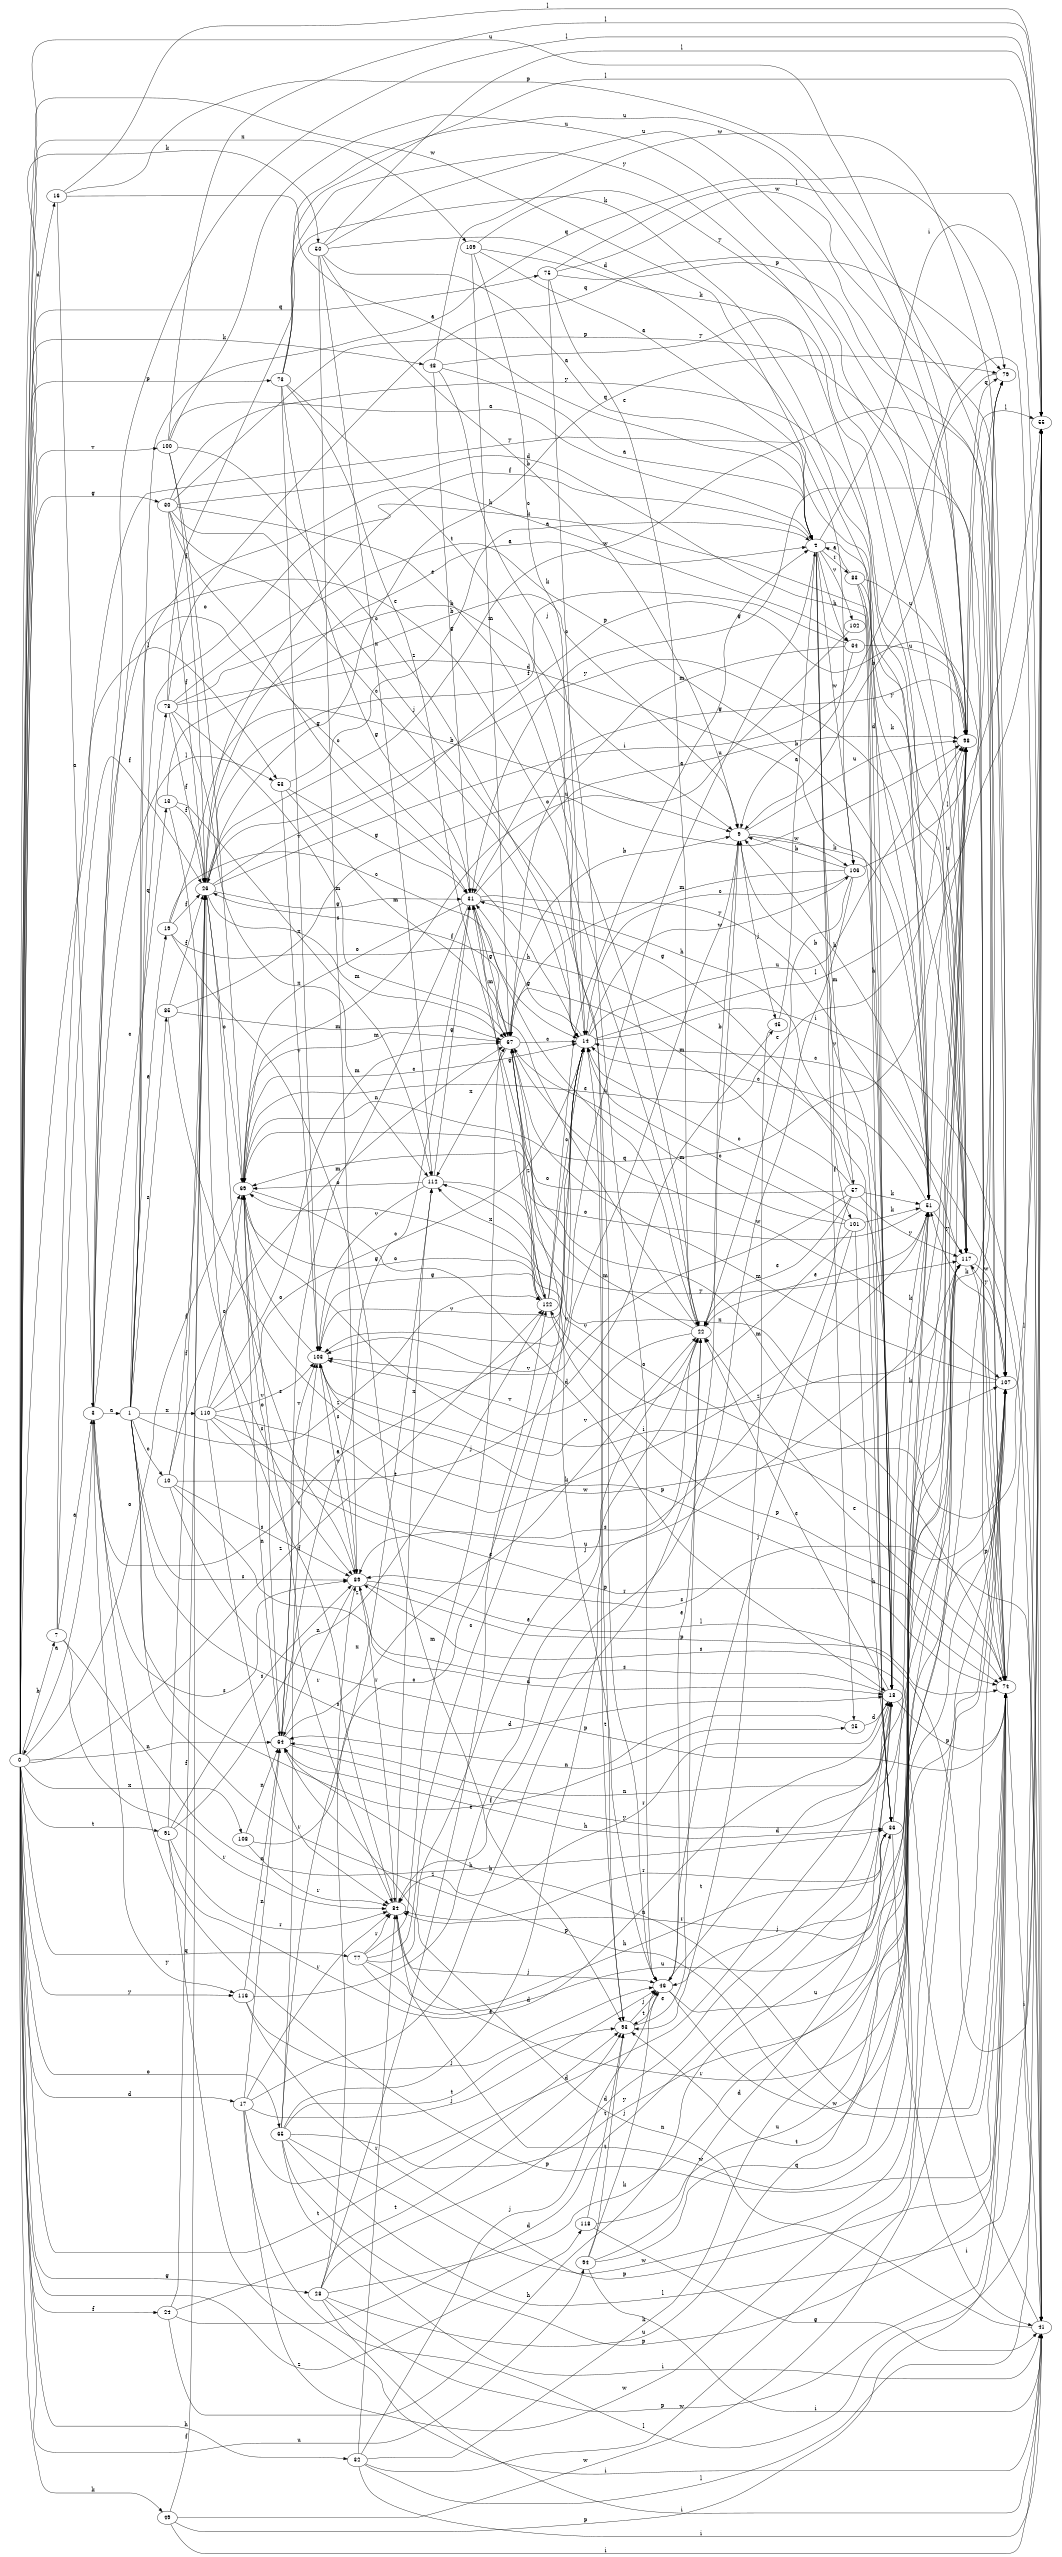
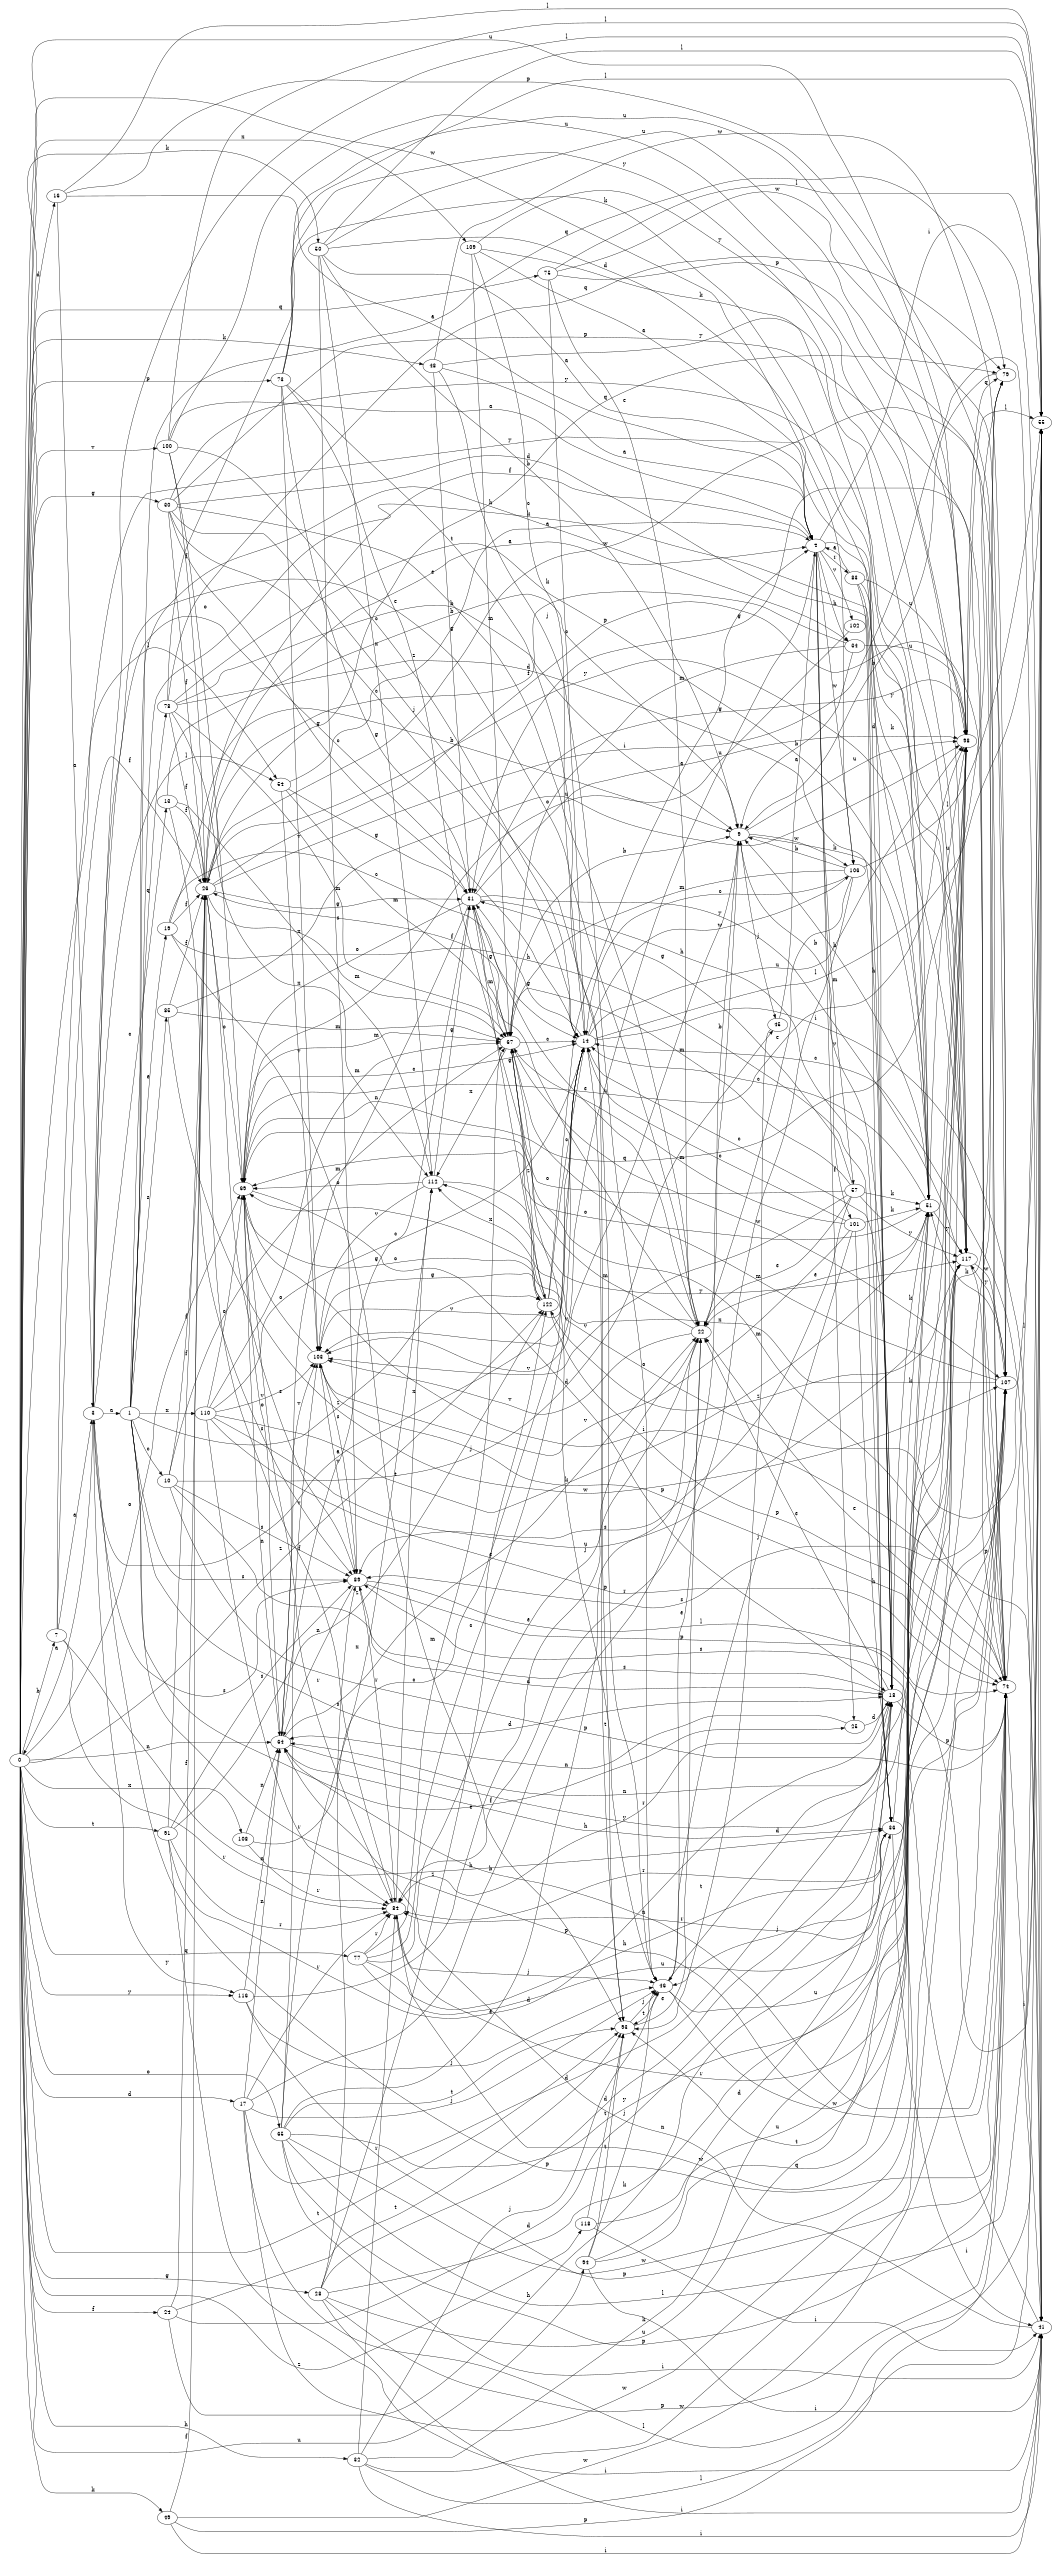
node "53": label "53" -> "54"
edge "118" -> "41": label "g" -> "i"
